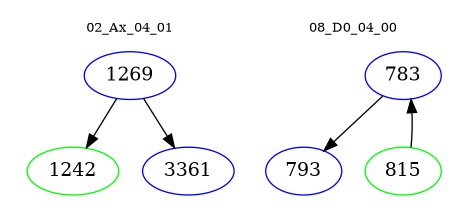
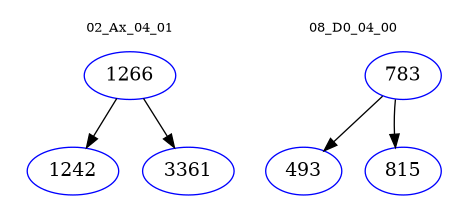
node "1269": label "1269" -> "1266"
edge "815" -> "783": reversed
node "1242": color green -> blue
node "793": label "793" -> "493"
node "815": color green -> blue
